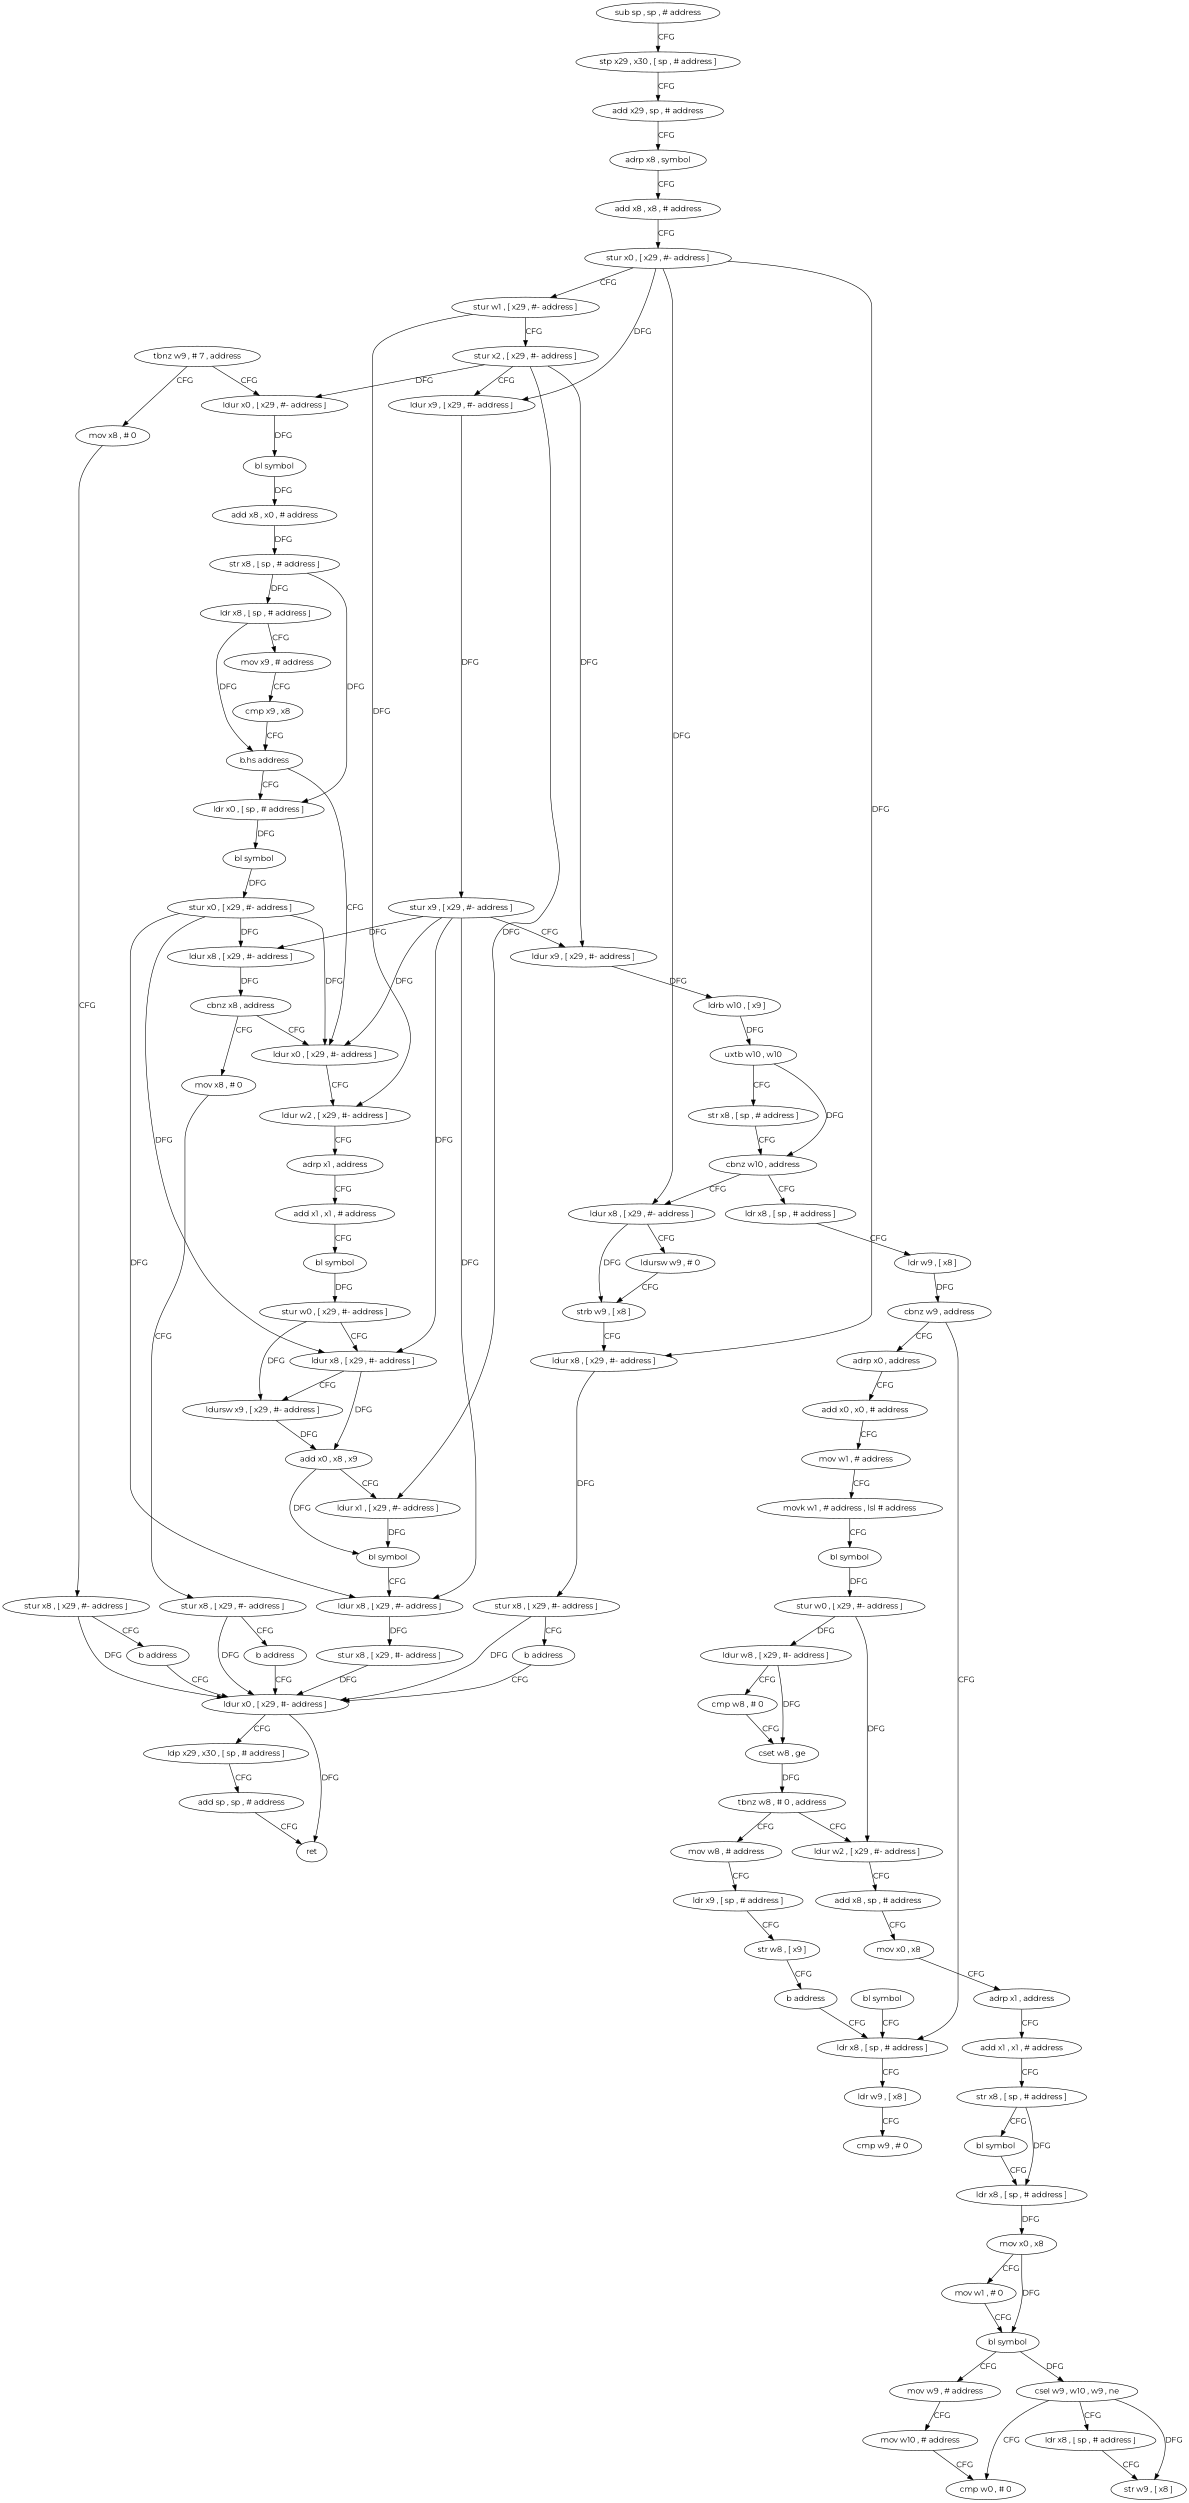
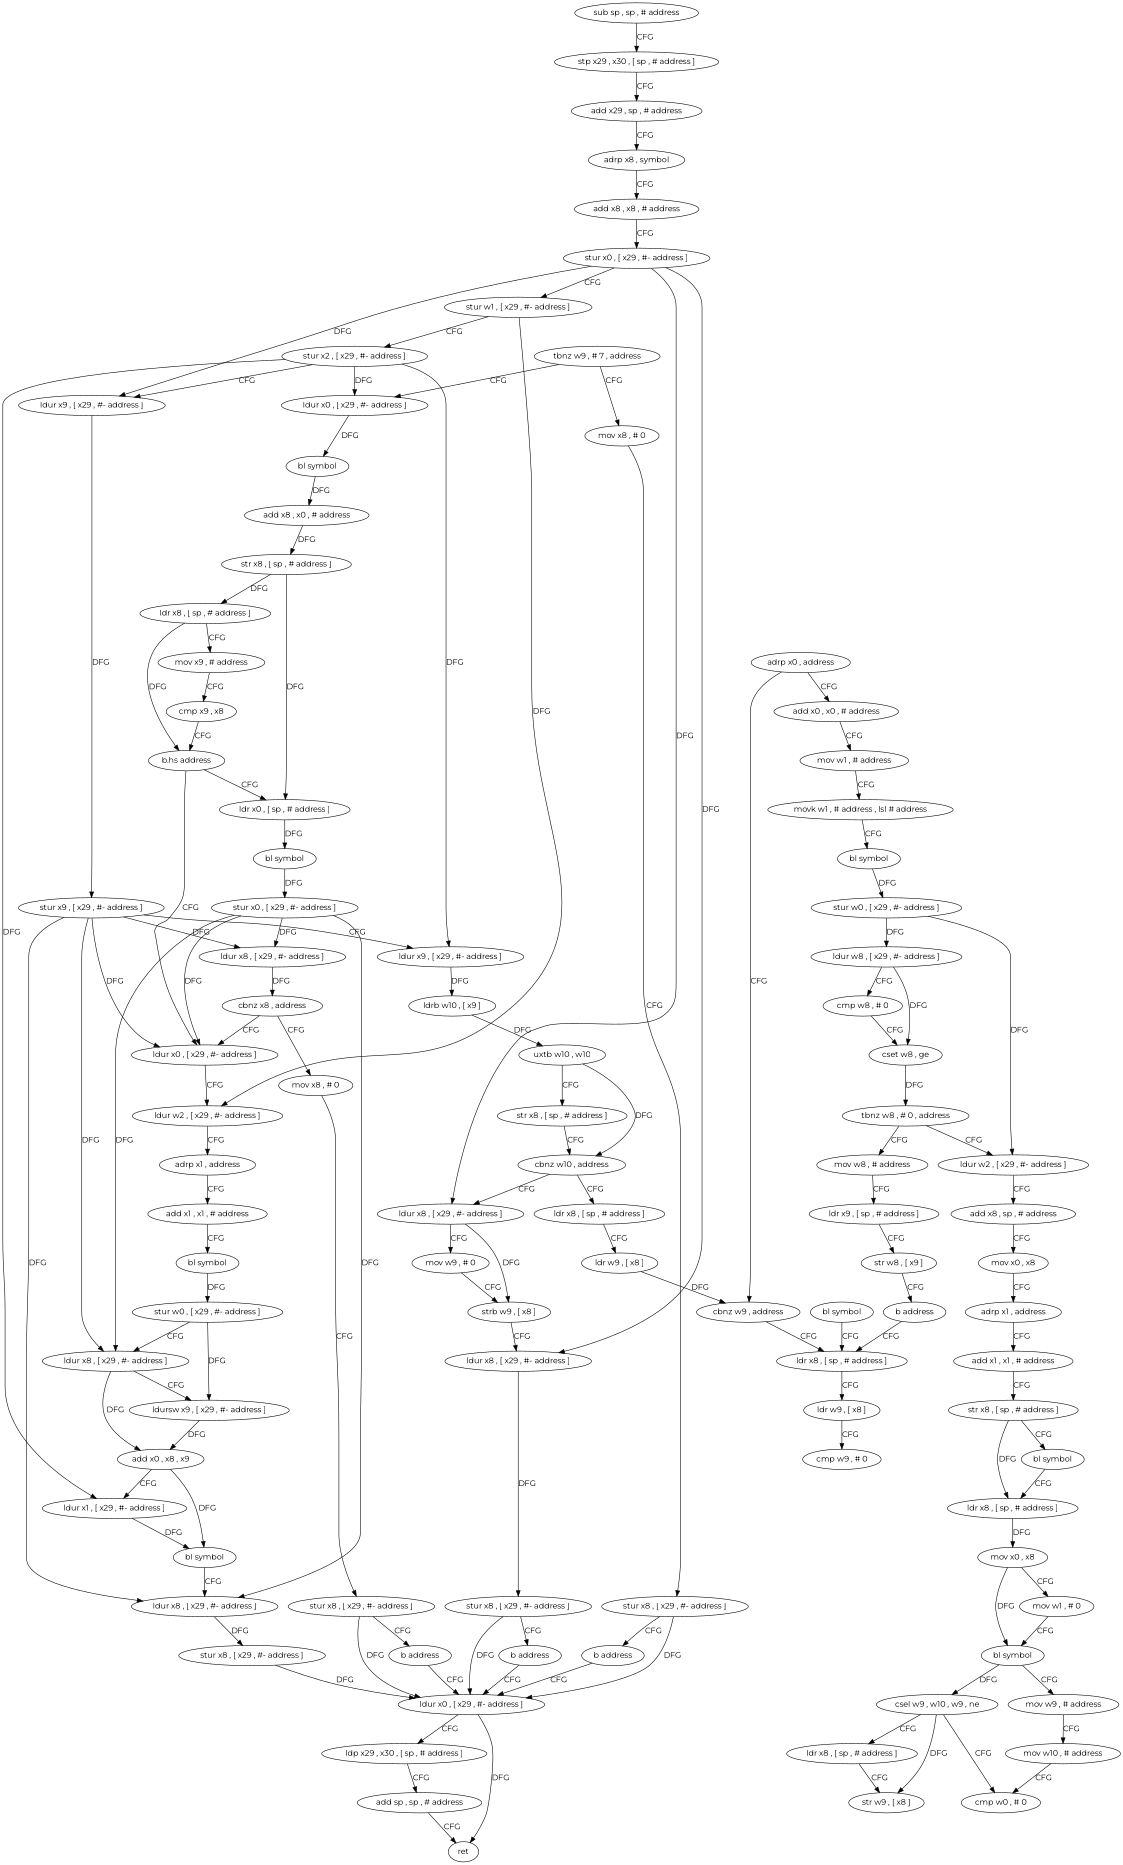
node "ldursw w9 , # 0": label "ldursw w9 , # 0" -> "mov w9 , # 0"
edge "cbnz w9 , address" -> "adrp x0 , address": reversed
